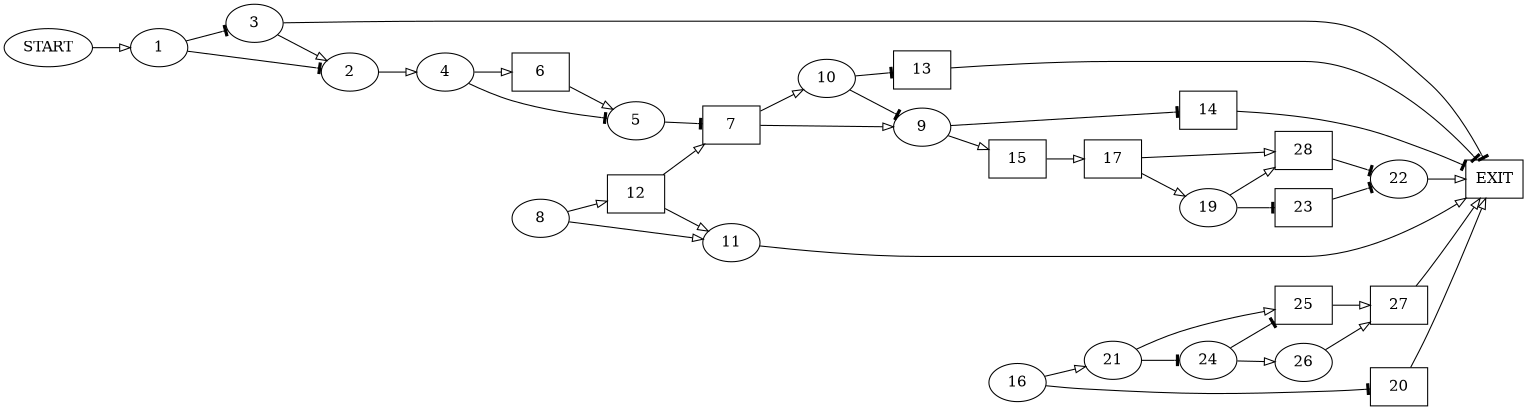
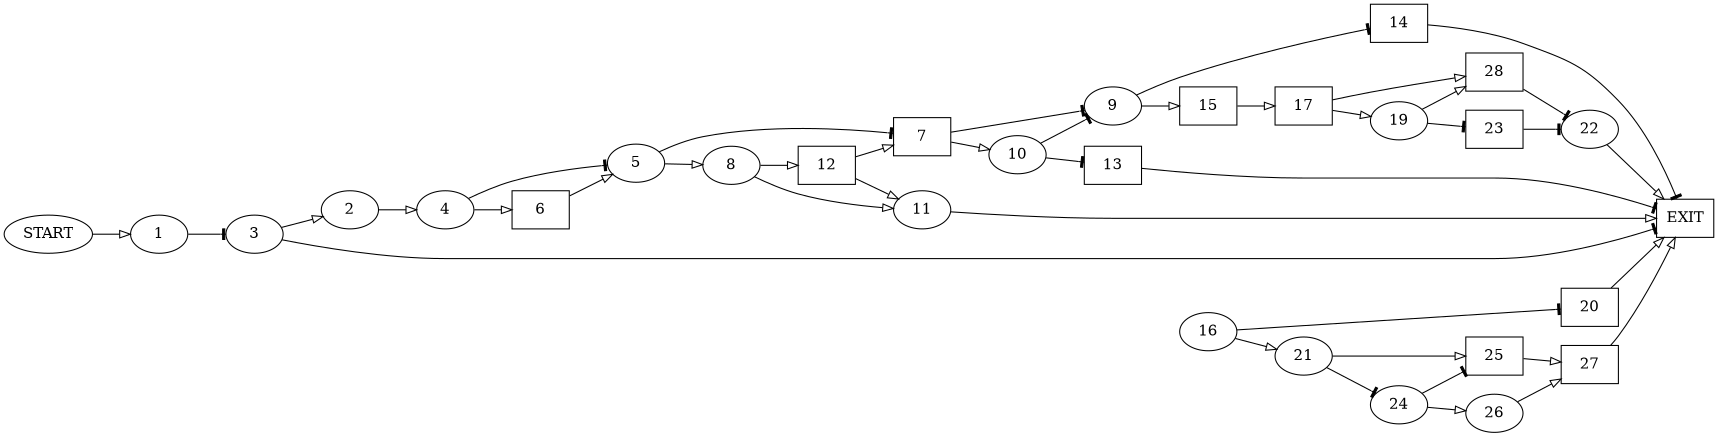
edge "1" -> "2": removed
edge "7" -> "9": arrowhead onormal -> tee
edge "5" -> "8": added
